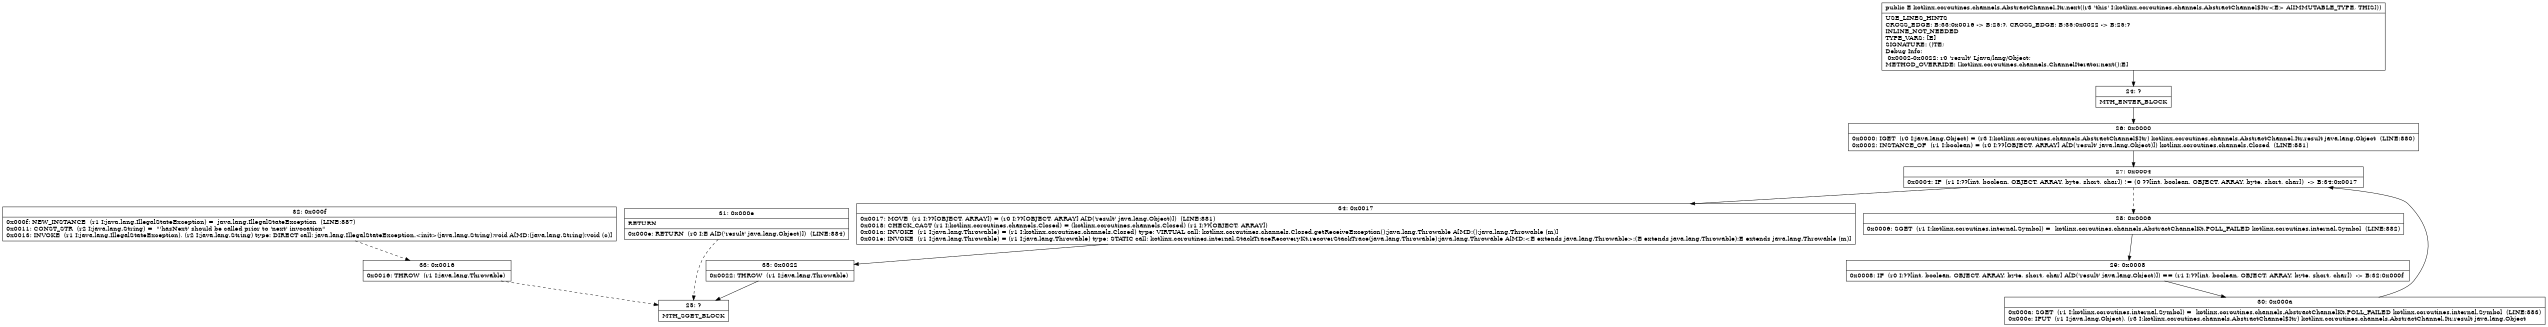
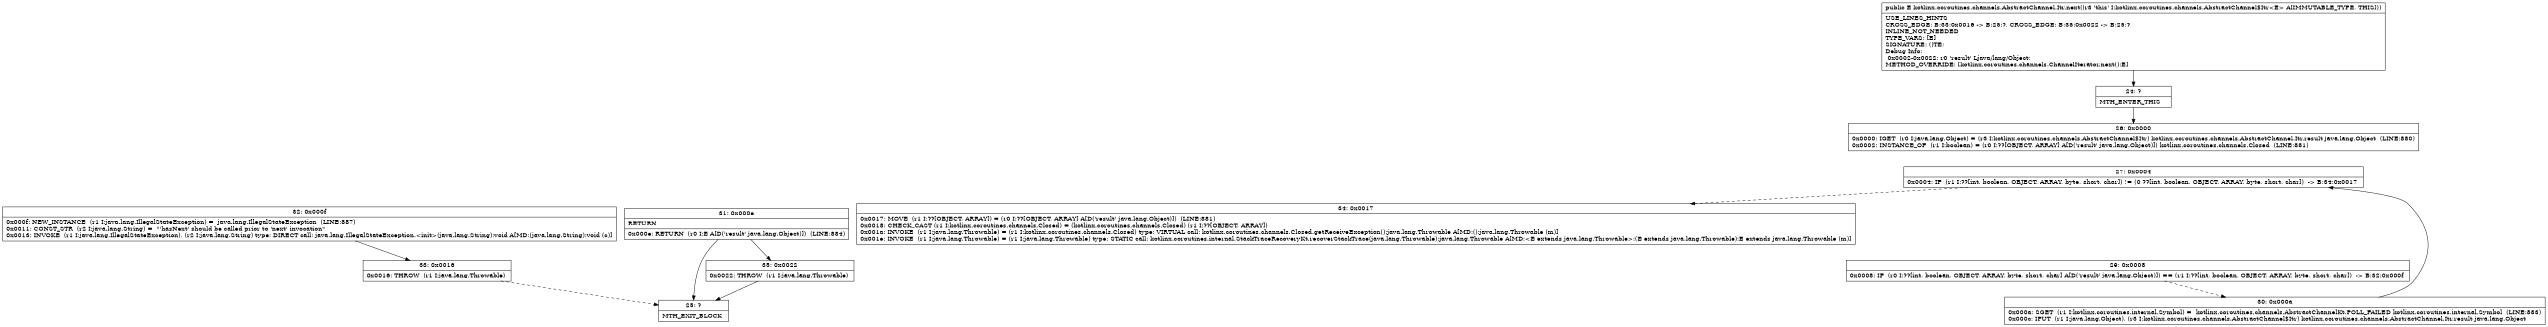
node "24: ?": text "MTH_ENTER_BLOCK" -> "MTH_ENTER_THIS"
edge "26: 0x0000" -> "27: 0x0004": removed
edge "27: 0x0004" -> "34: 0x0017": style solid -> dashed
node "28: 0x0006": removed
edge "32: 0x000f" -> "33: 0x0016": style dashed -> solid
edge "34: 0x0017" -> "35: 0x0022": now "31: 0x000e" -> "35: 0x0022"
edge "31: 0x000e" -> "25: ?": style dashed -> solid
edge "29: 0x0008" -> "30: 0x000a": style solid -> dashed
node "25: ?": text "MTH_SGET_BLOCK" -> "MTH_EXIT_BLOCK"
